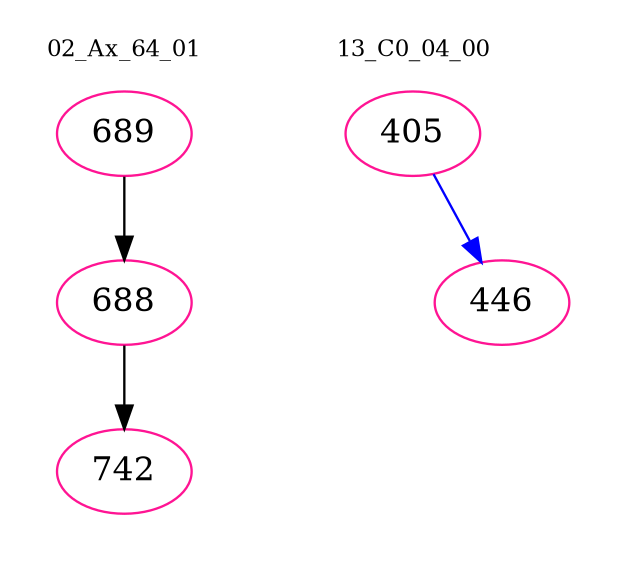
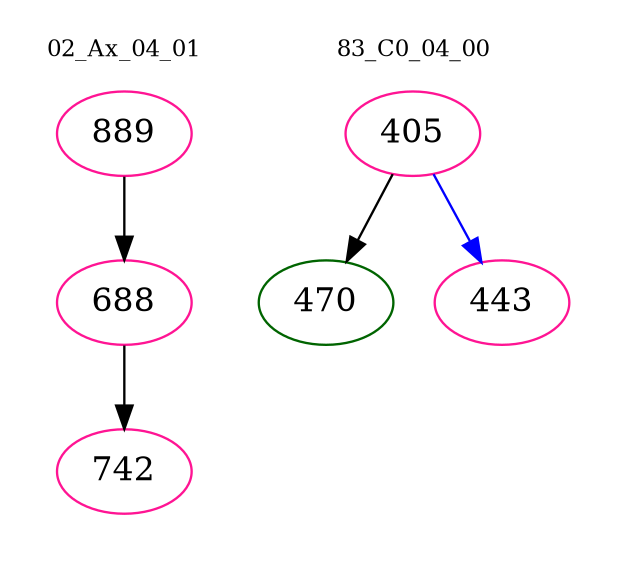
cluster "02_Ax_64_01": label "02_Ax_64_01" -> "02_Ax_04_01"
cluster "13_C0_04_00": label "13_C0_04_00" -> "83_C0_04_00"
node "689": label "689" -> "889"
node "470": added
node "446": label "446" -> "443"
